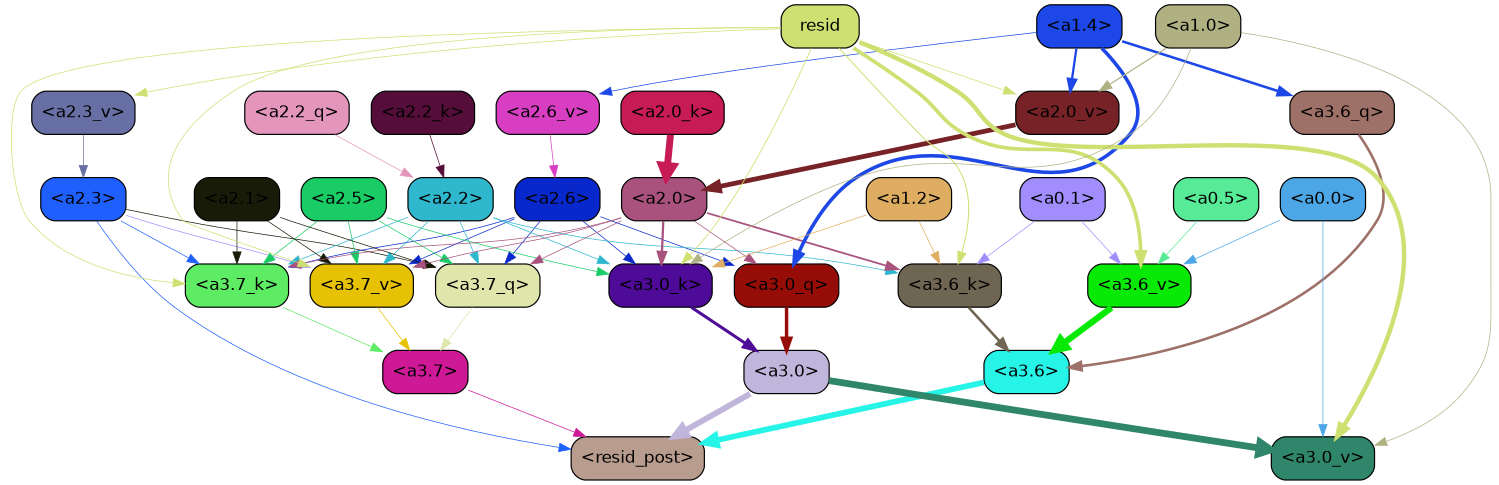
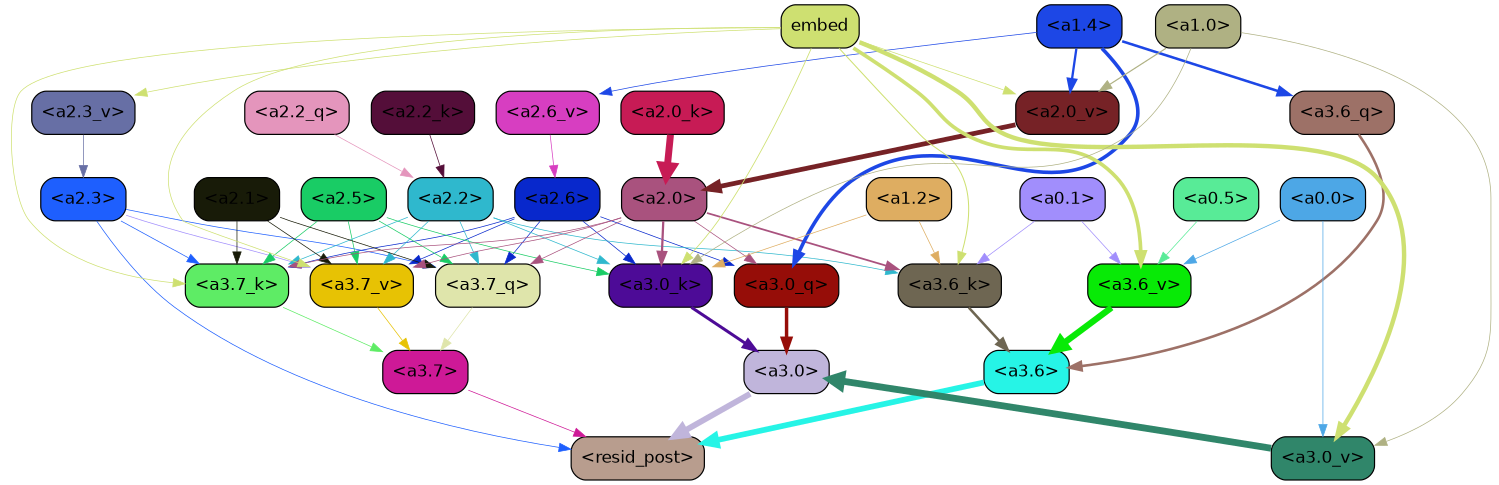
node "resid": label "resid" -> "embed"
edge "<a2.3>" -> "<a3.7_q>": color #181b08 -> #1e5ffe
edge "<a3.0>" -> "<a3.0_v>": reversed
